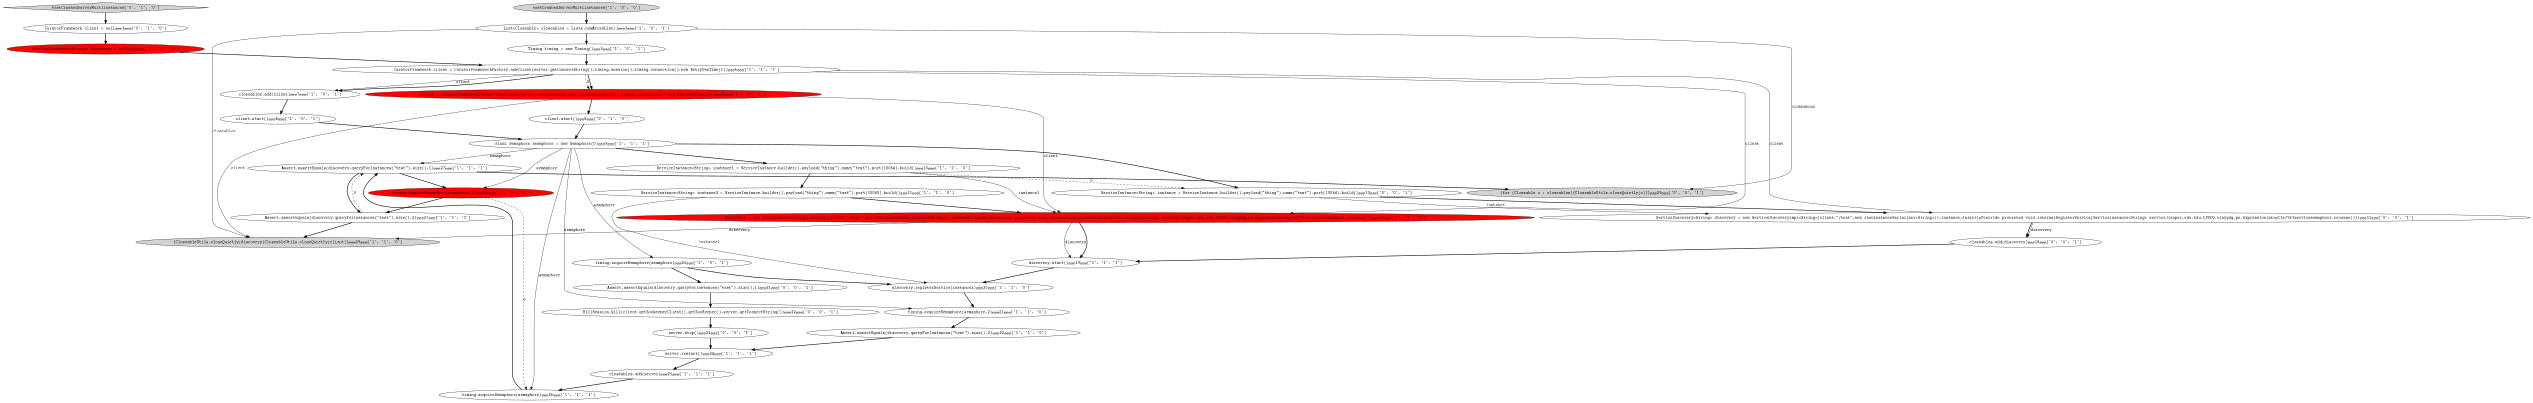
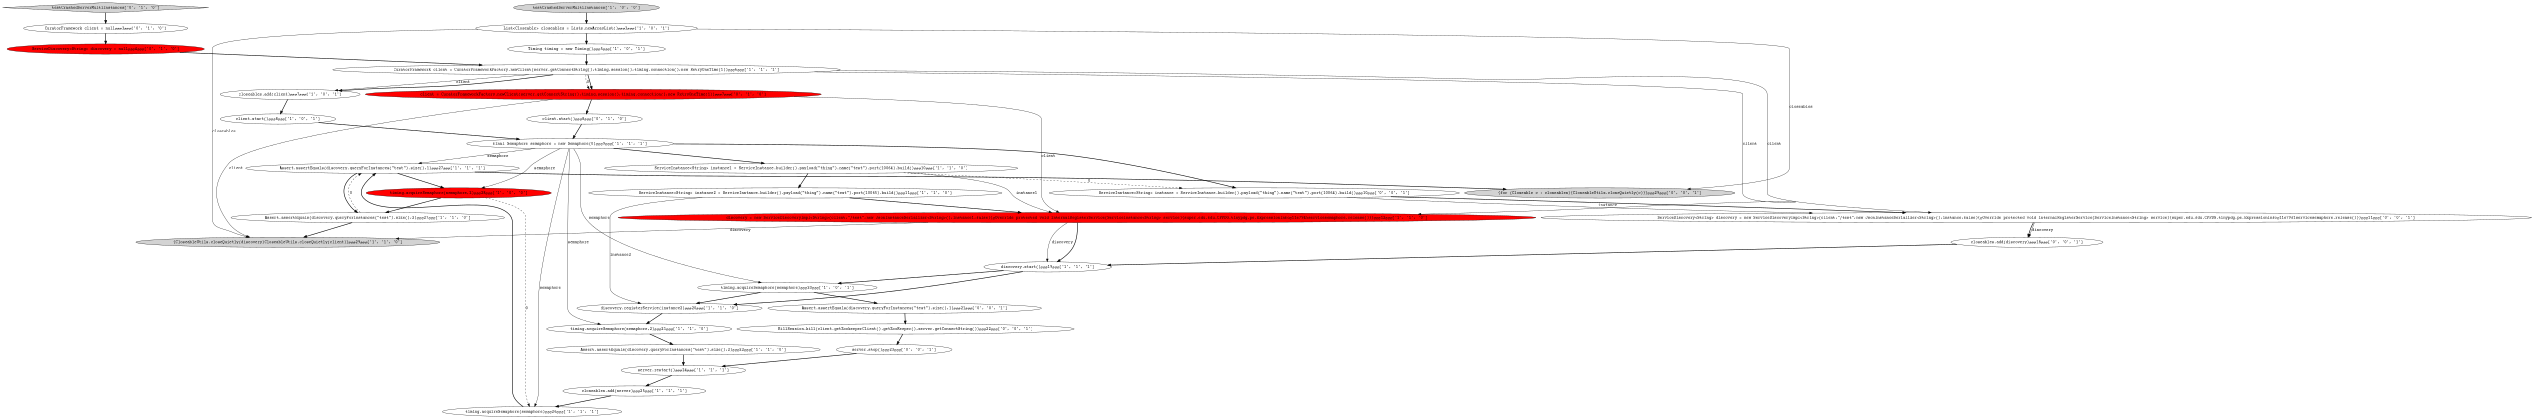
edge "discovery.start()@@@19@@@['1', '1', '1']" -> "timing.acquireSemaphore(semaphore)@@@20@@@['1', '0', '1']": added
